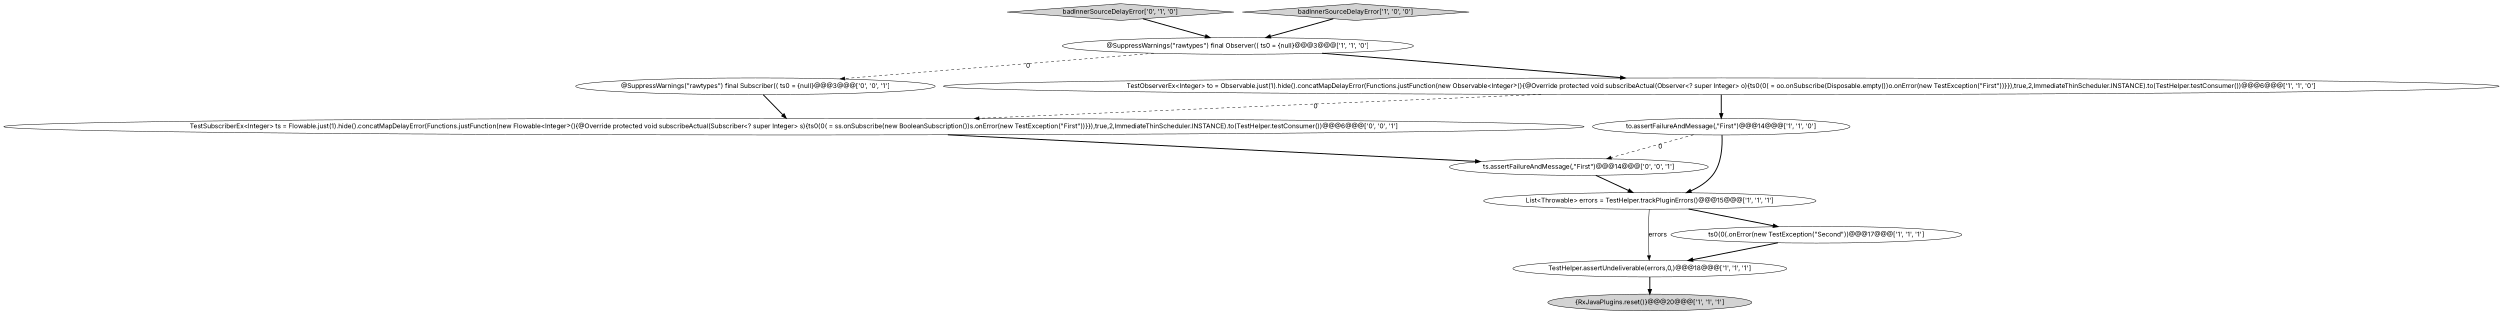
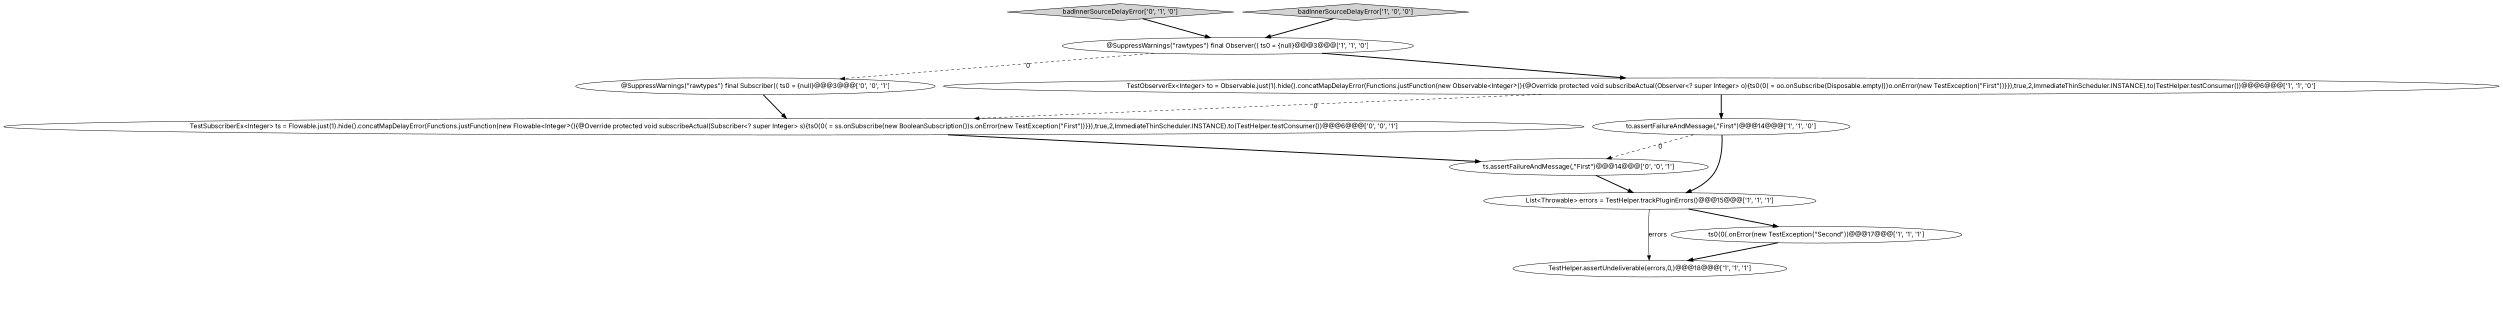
node "{RxJavaPlugins.reset()}@@@20@@@['1', '1', '1']": removed
